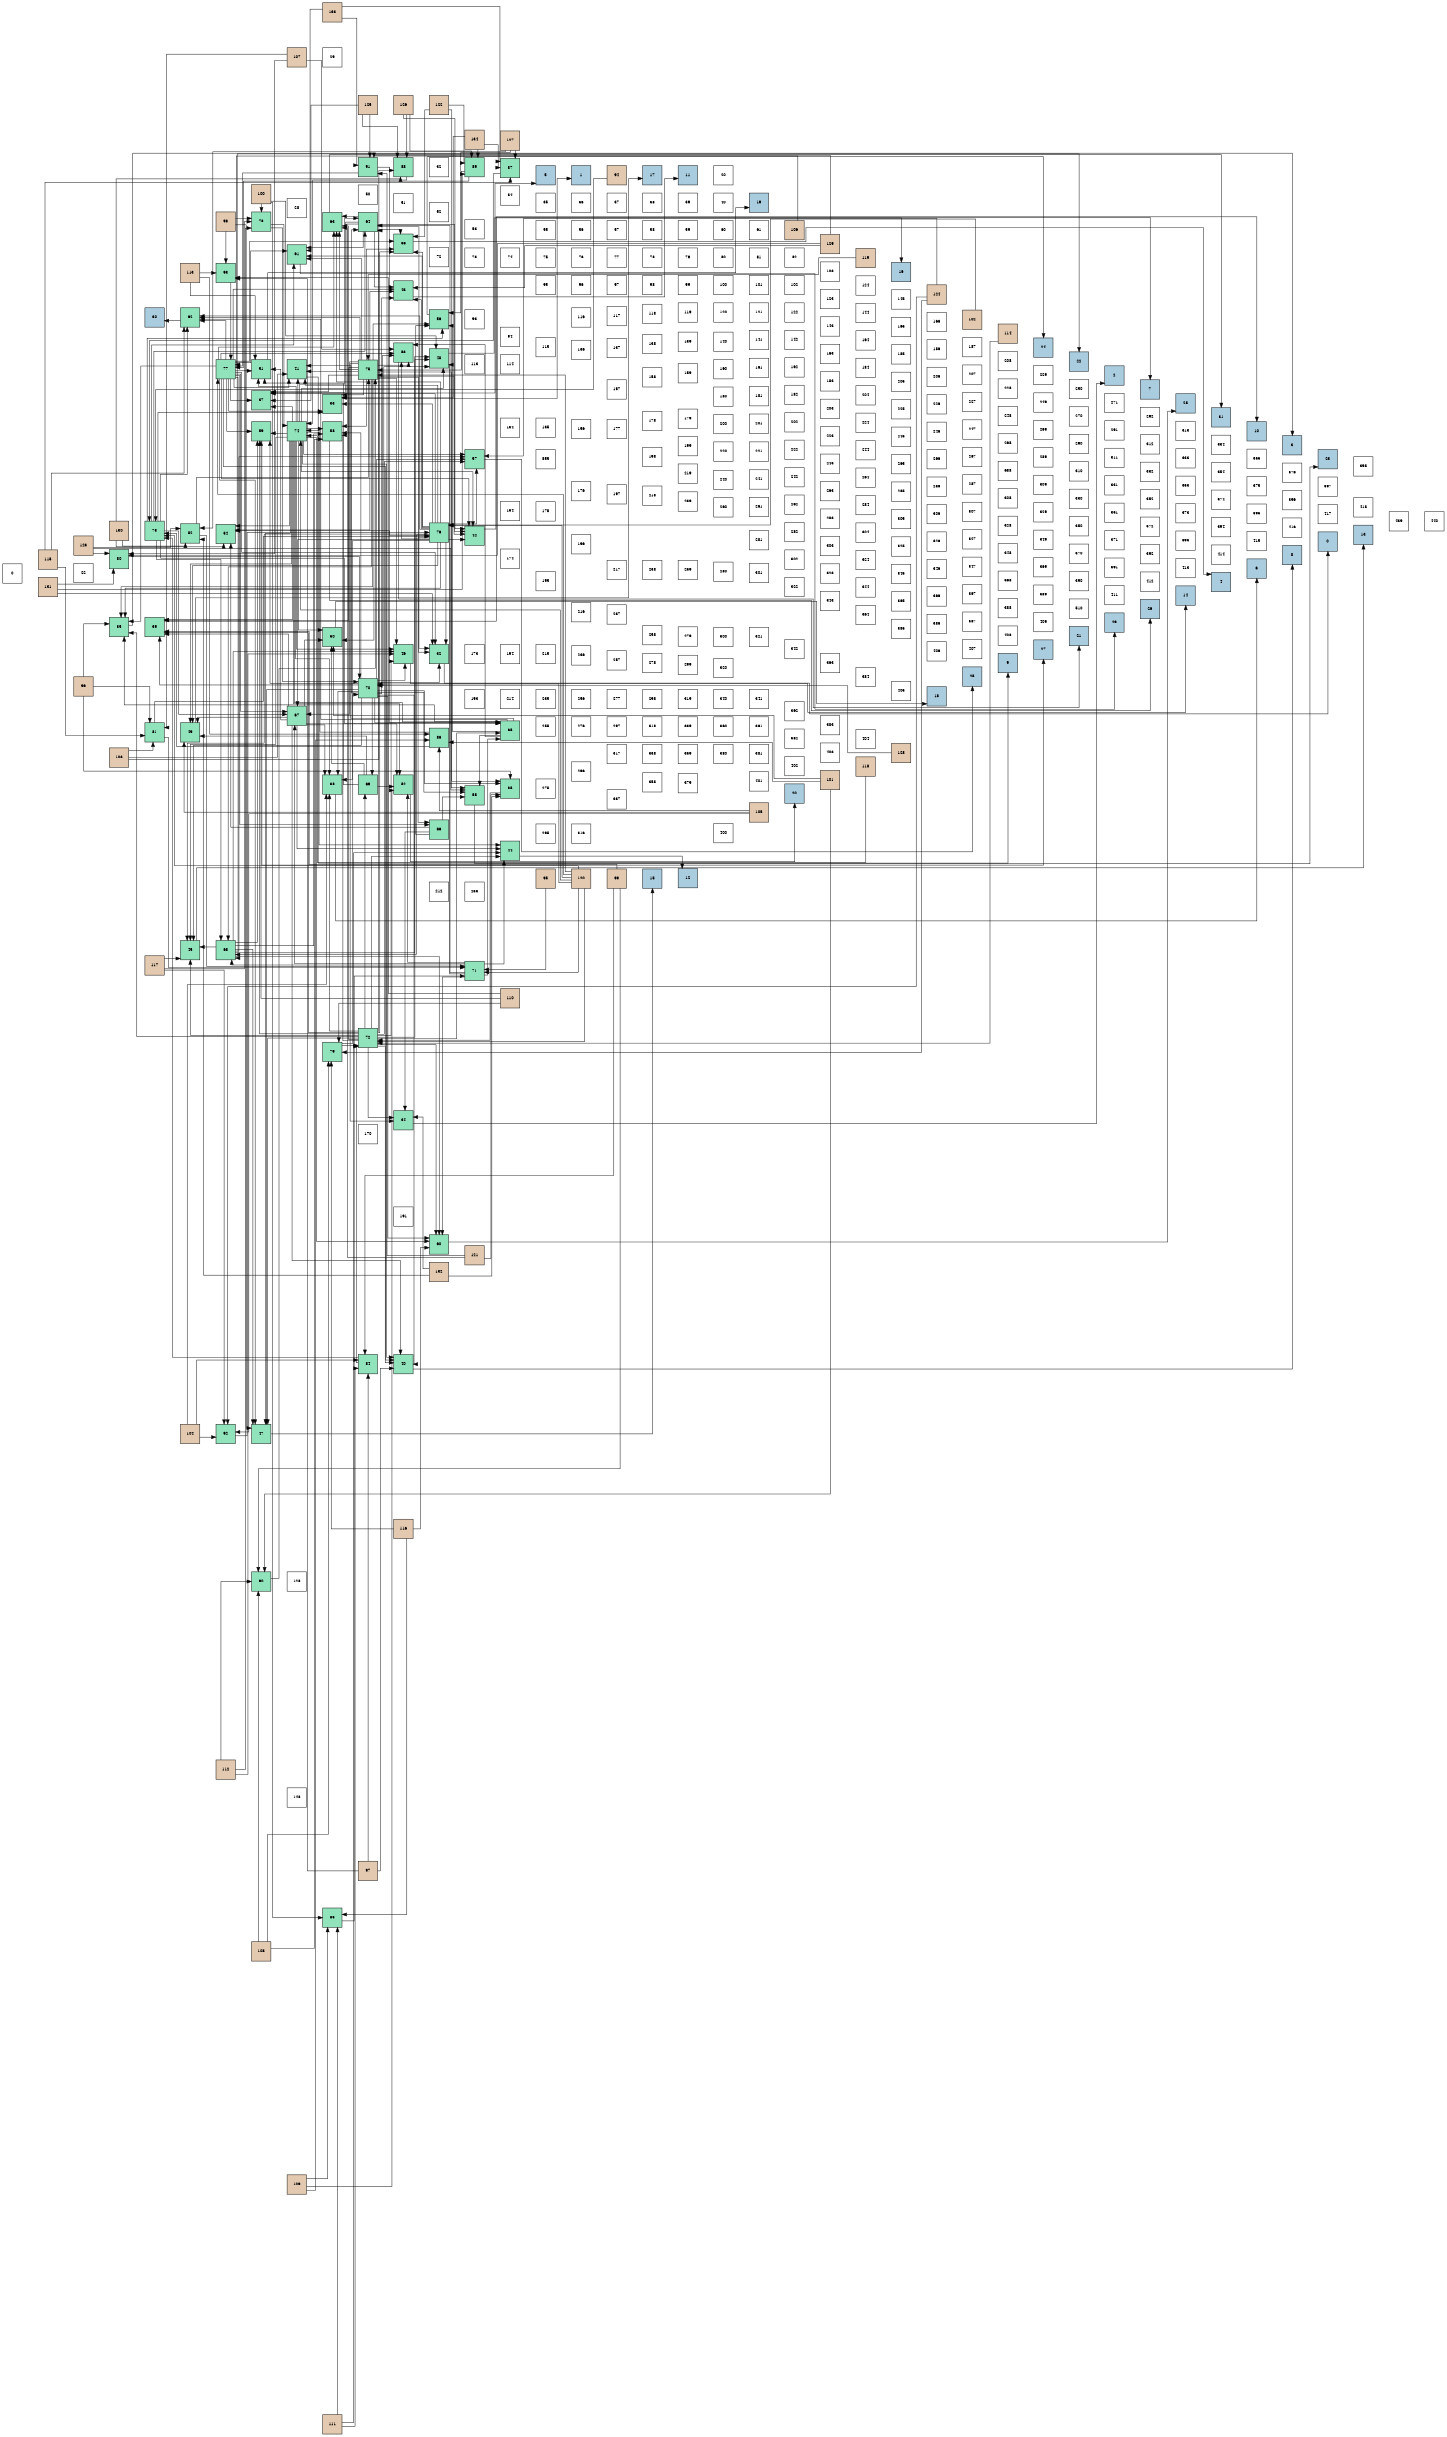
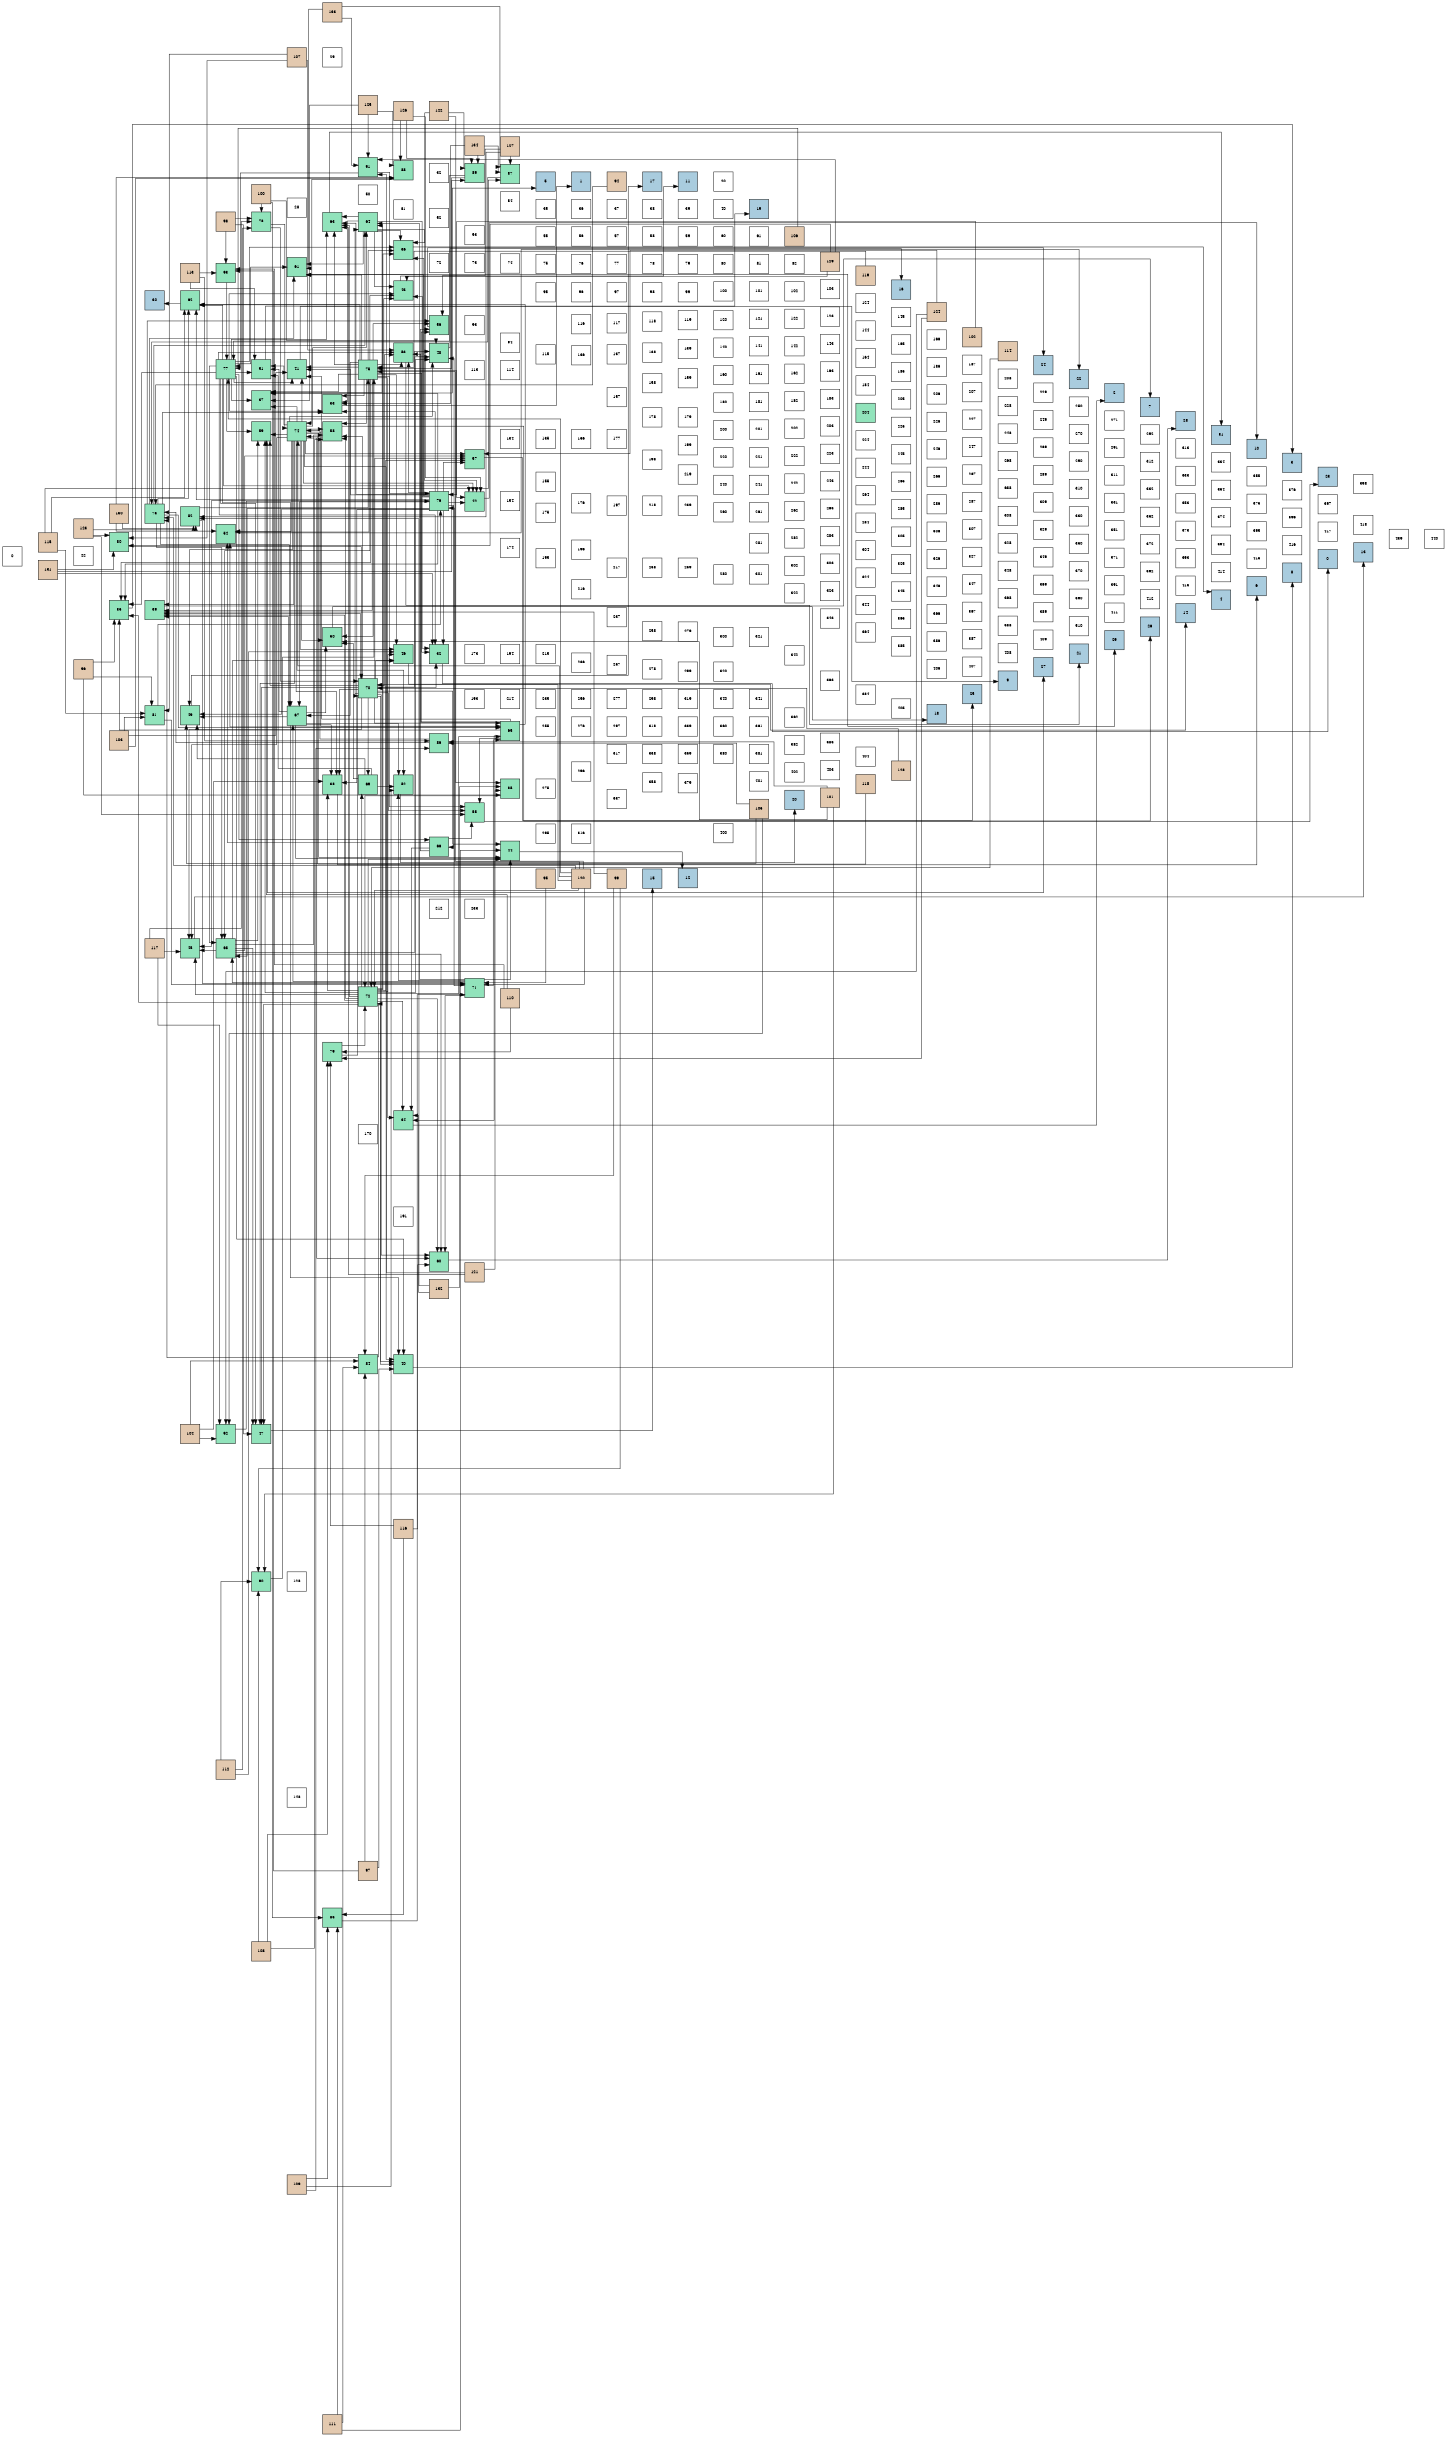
node "204": fillcolor #ffffff -> #91e3bb
node "855": label "855" -> "155"
edge "70" -> "85": now "70" -> "44"
edge "65" -> "34": added
